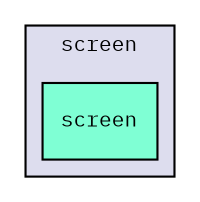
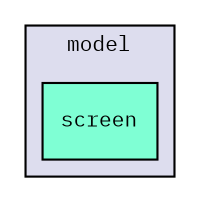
cluster "screen": label "screen" -> "model"
